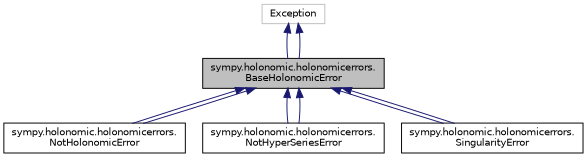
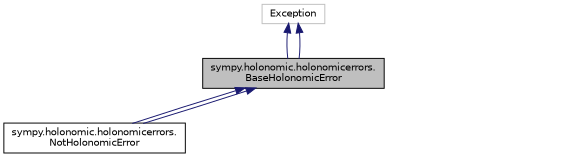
node "sympy.holonomic.holonomicerrors. NotHyperSeriesError": removed
node "sympy.holonomic.holonomicerrors. SingularityError": removed
